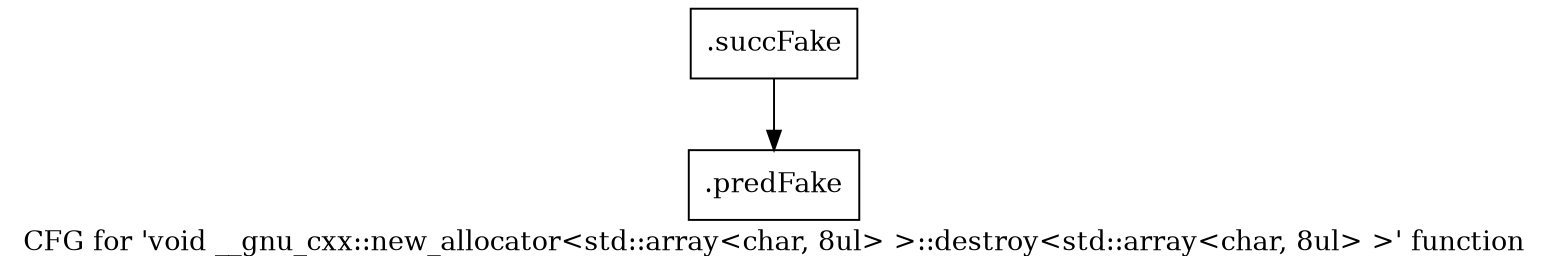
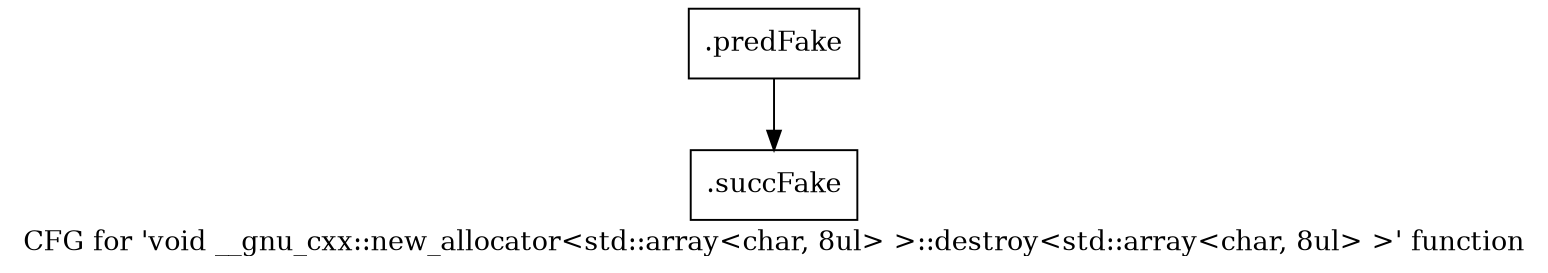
edge ".succFake" -> ".predFake": reversed
